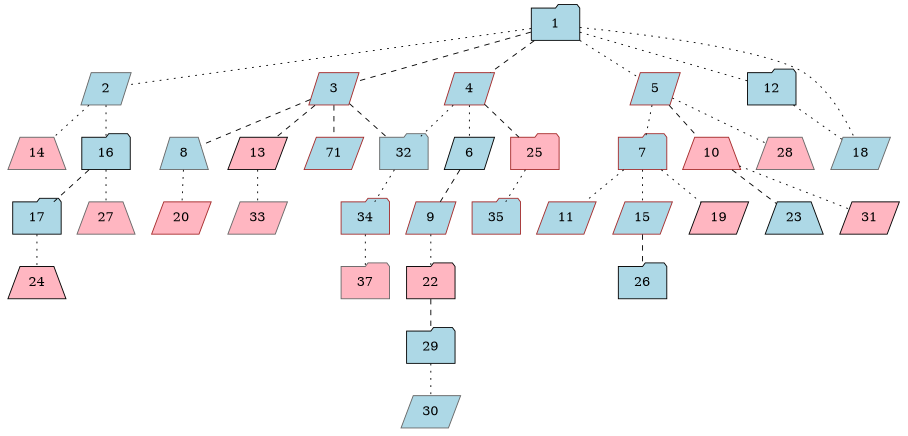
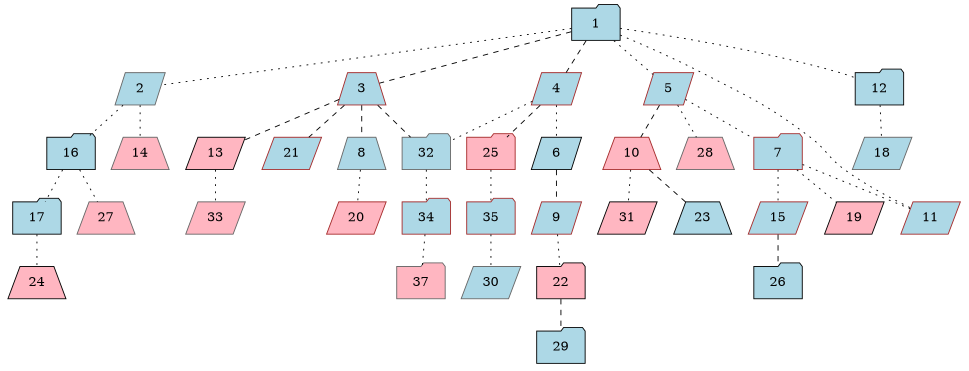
edge "1" -- "18": now "1" -- "11"
node "3": shape parallelogram -> trapezium
node "71": label "71" -> "21"
edge "16" -- "17": style dashed -> dotted
edge "29" -- "30": now "35" -- "30"
